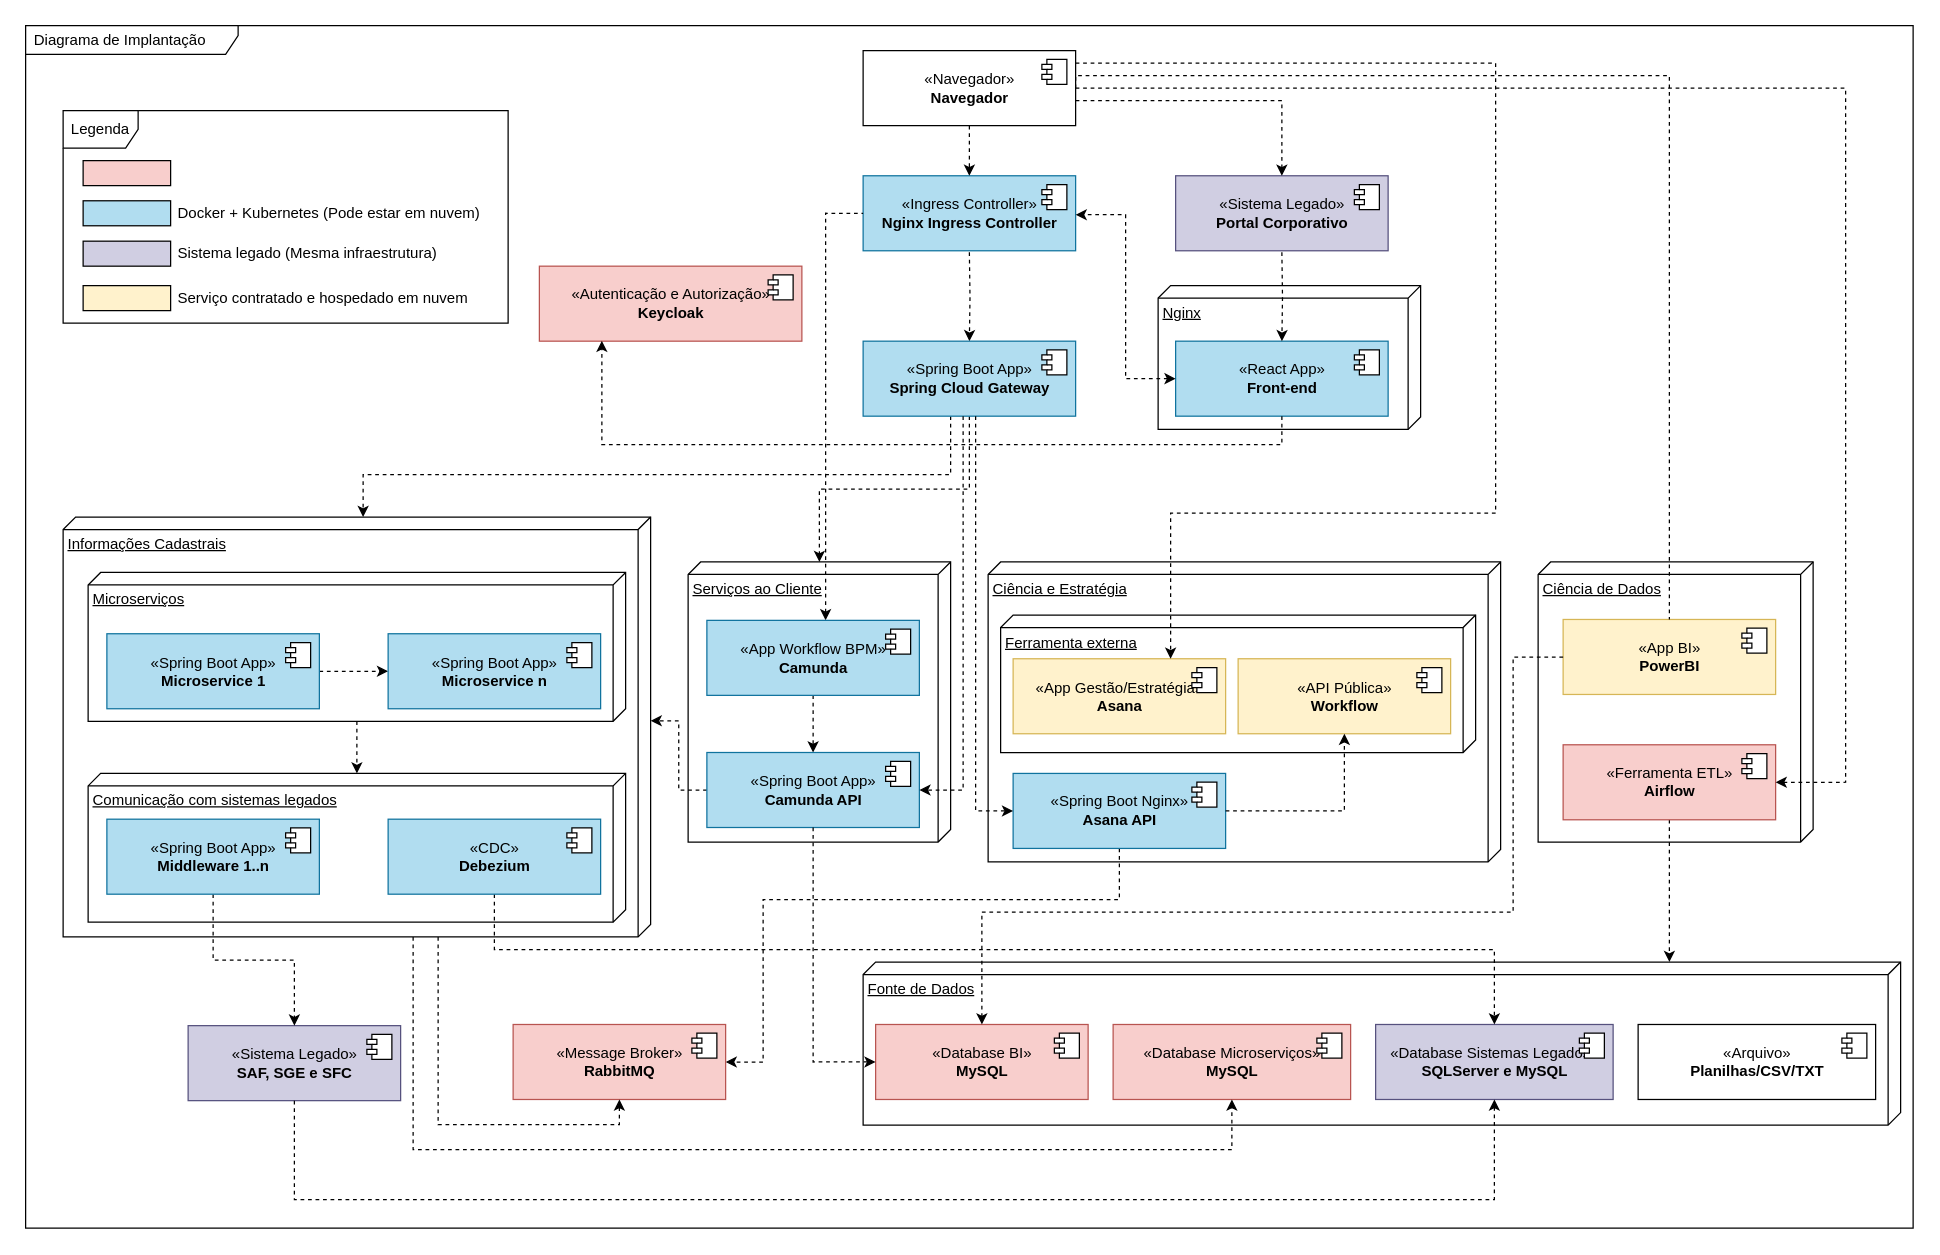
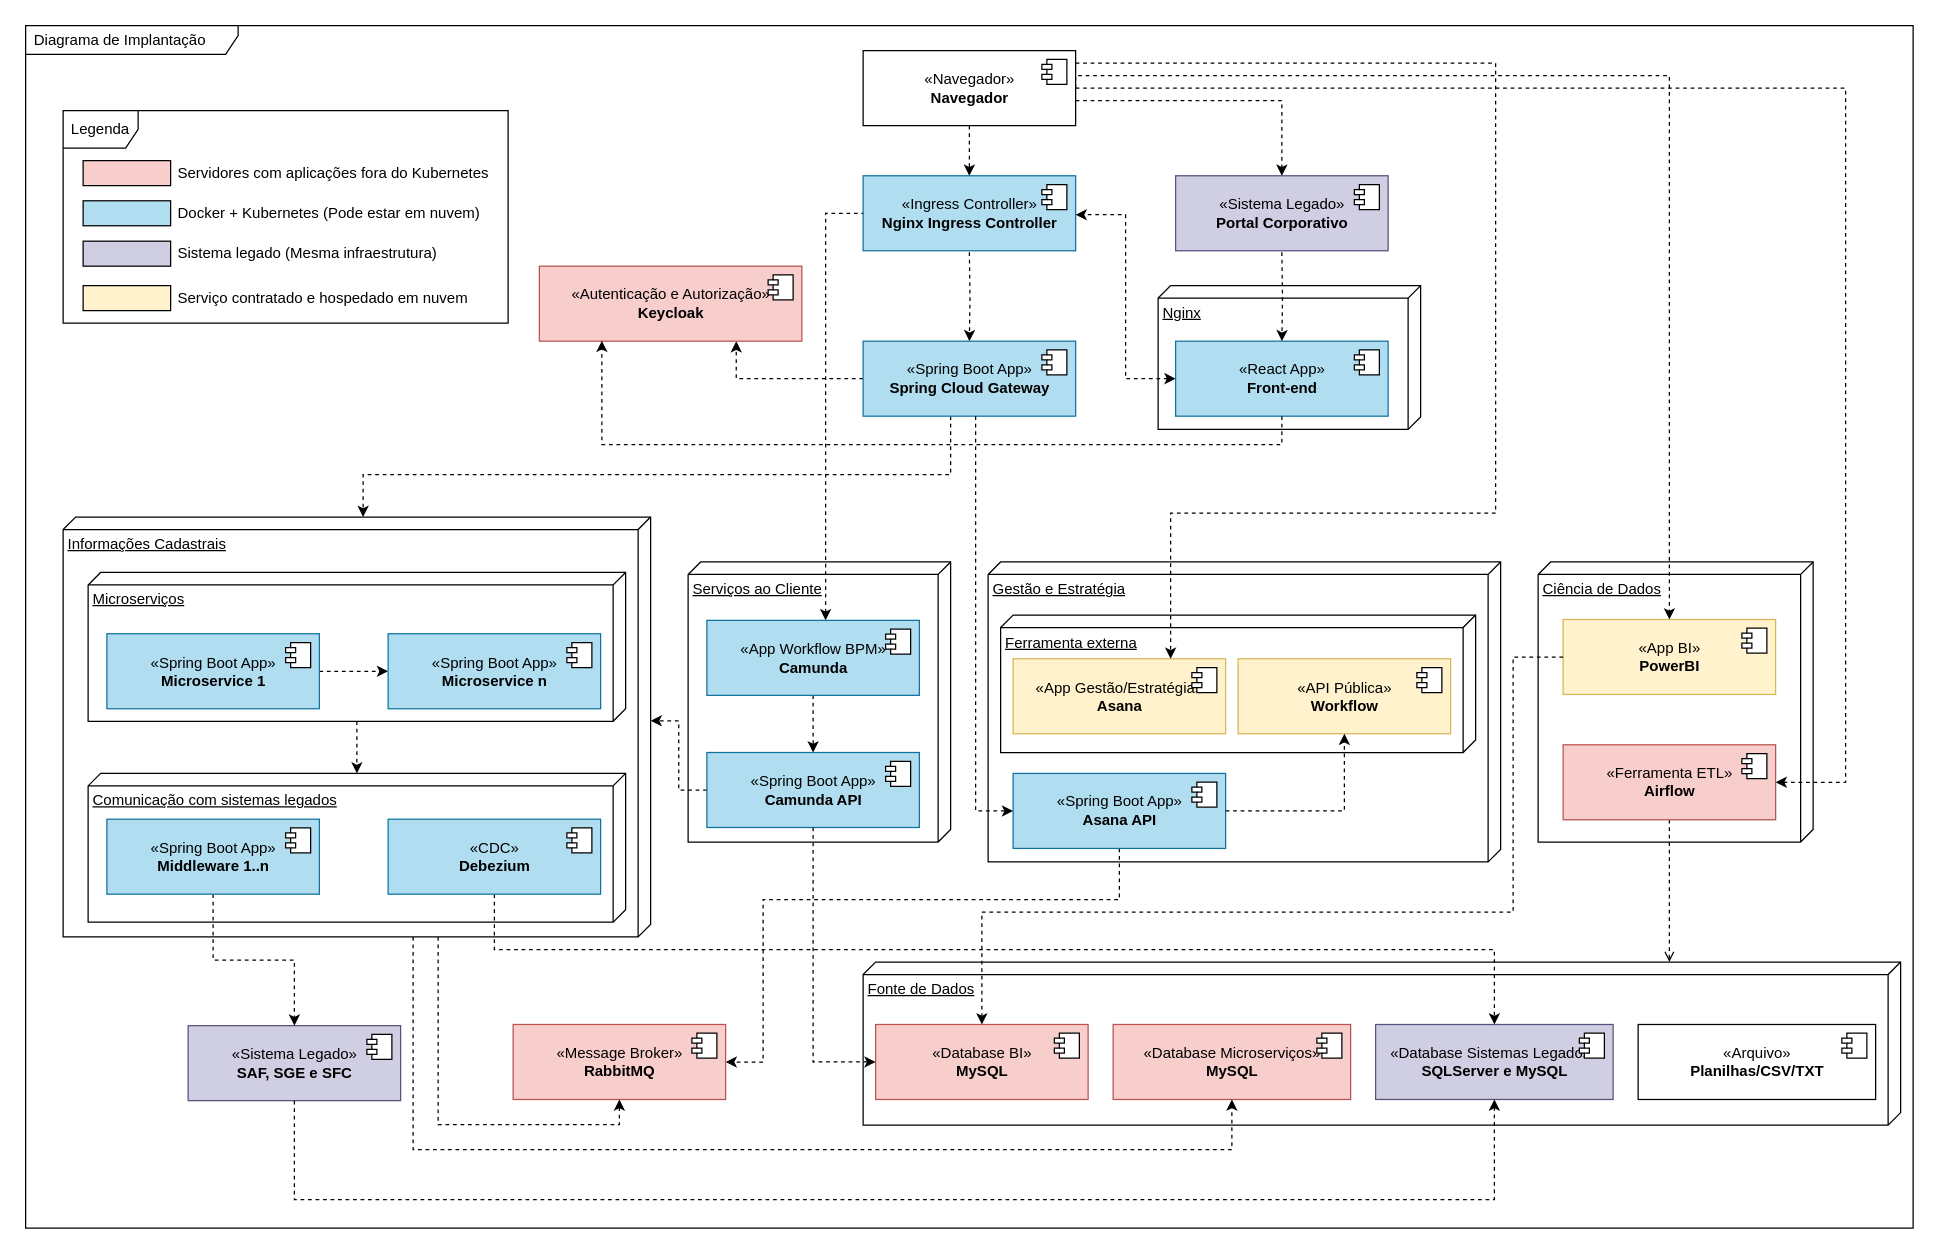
node "Servidores com aplicações fora do Kubernetes": added
edge "«Spring Boot App» Spring Cloud Gateway" -> "Serviços ao Cliente": now "«Spring Boot App» Spring Cloud Gateway" -> "«Autenticação e Autorização» Keycloak"
node "Ciência e Estratégia": label "Ciência e Estratégia" -> "Gestão e Estratégia"
edge "«Navegador» Navegador" -- "«App BI» PowerBI": arrowhead none -> classic
edge "«Spring Boot App» Spring Cloud Gateway" -> "«Spring Boot App» Camunda API": removed
node "«Spring Boot Nginx» Asana API": label "«Spring Boot Nginx» Asana API" -> "«Spring Boot App» Asana API"
edge "«Ferramenta ETL» Airflow" -> "Fonte de Dados": arrowhead classic -> open
